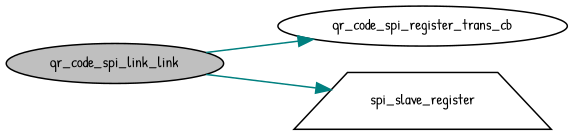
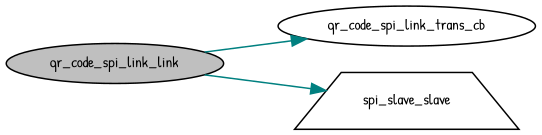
node "qr_code_spi_register_trans_cb": label "qr_code_spi_register_trans_cb" -> "qr_code_spi_link_trans_cb"
node "spi_slave_register": label "spi_slave_register" -> "spi_slave_slave"
